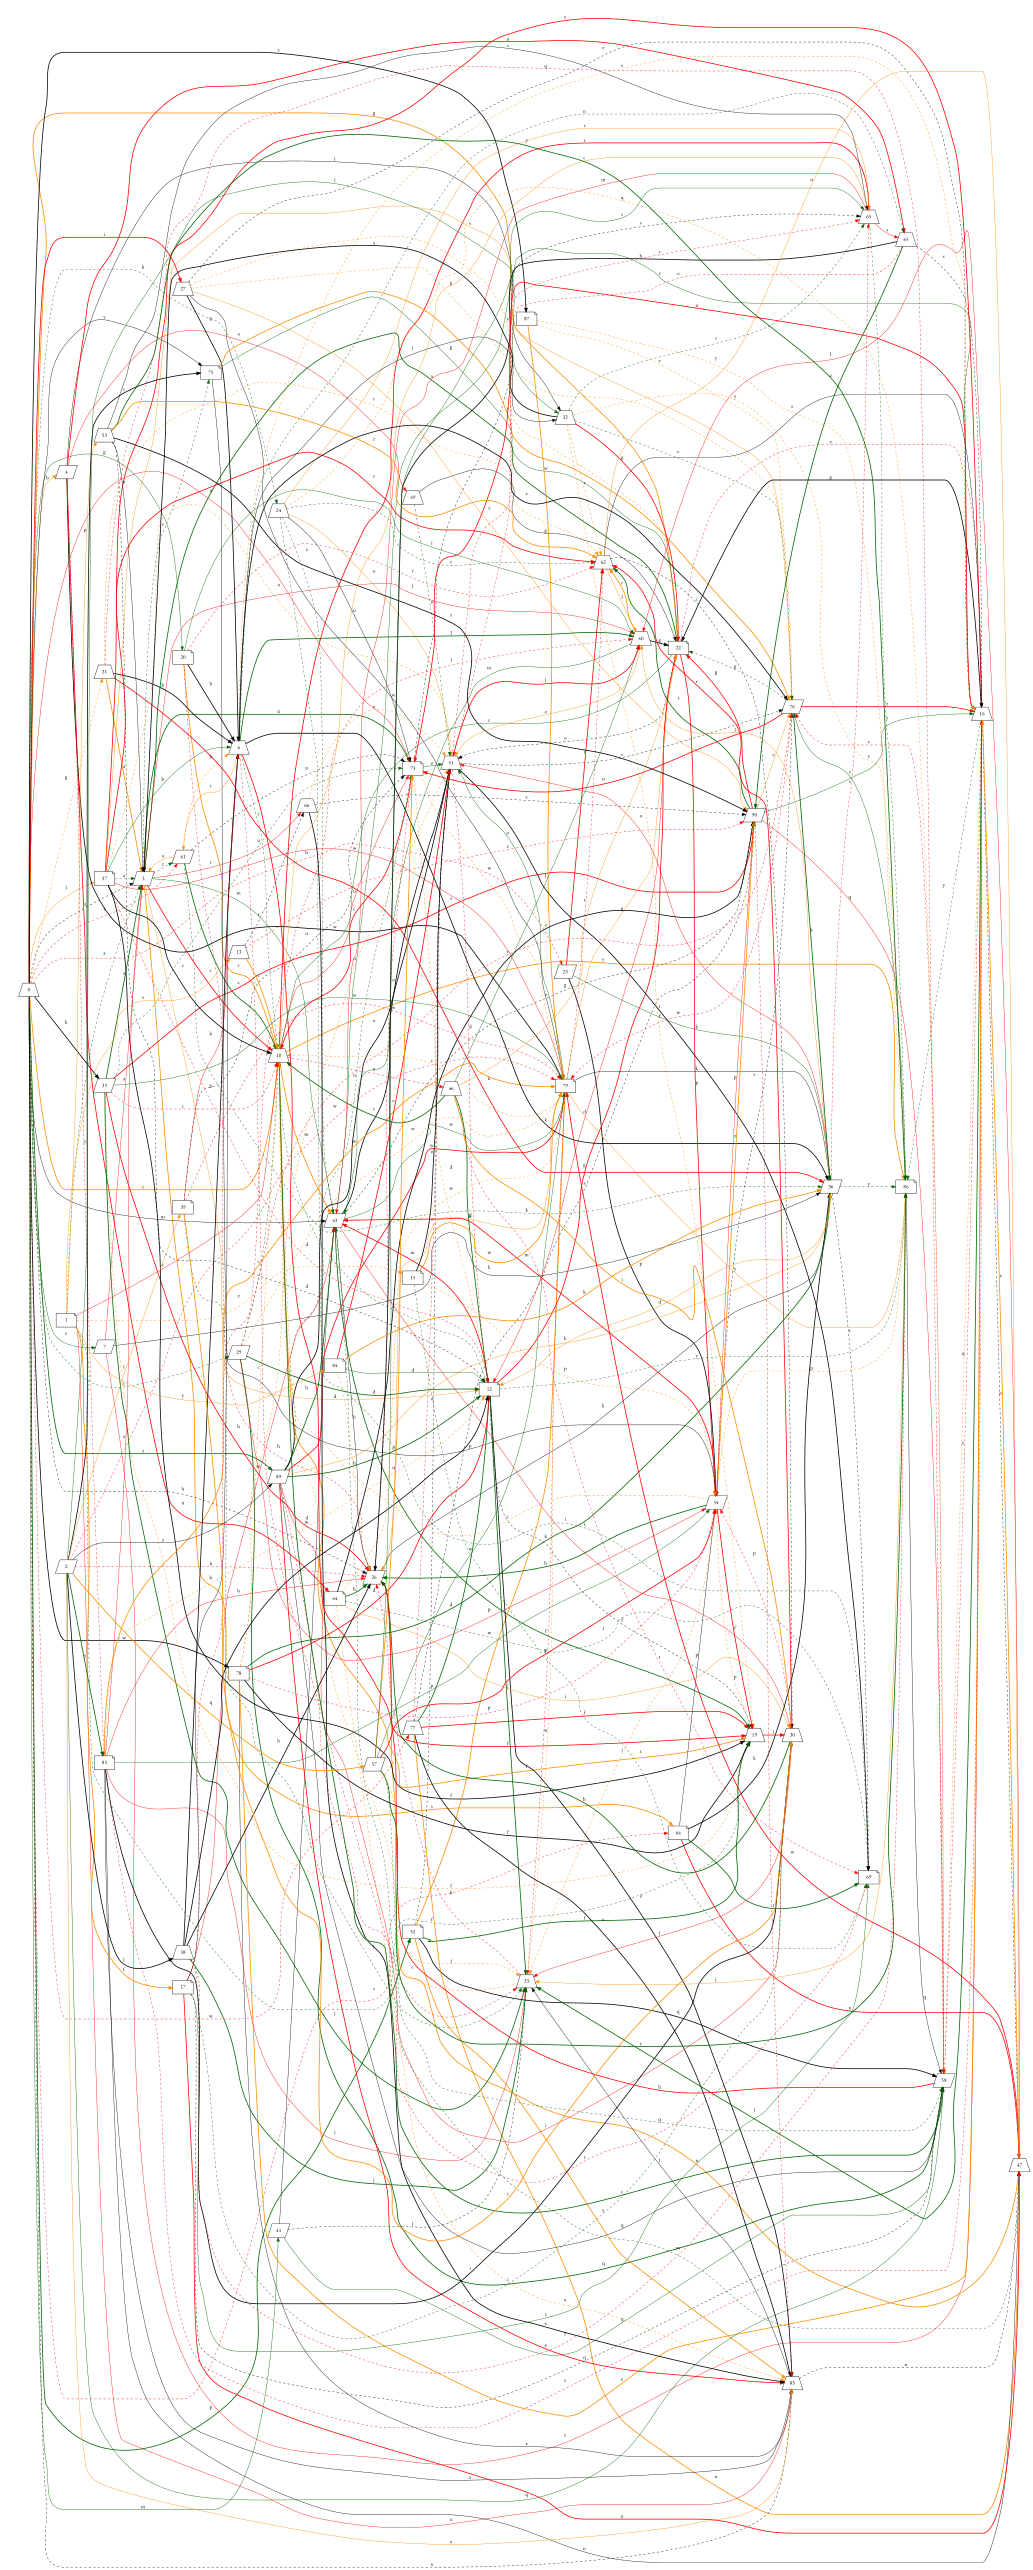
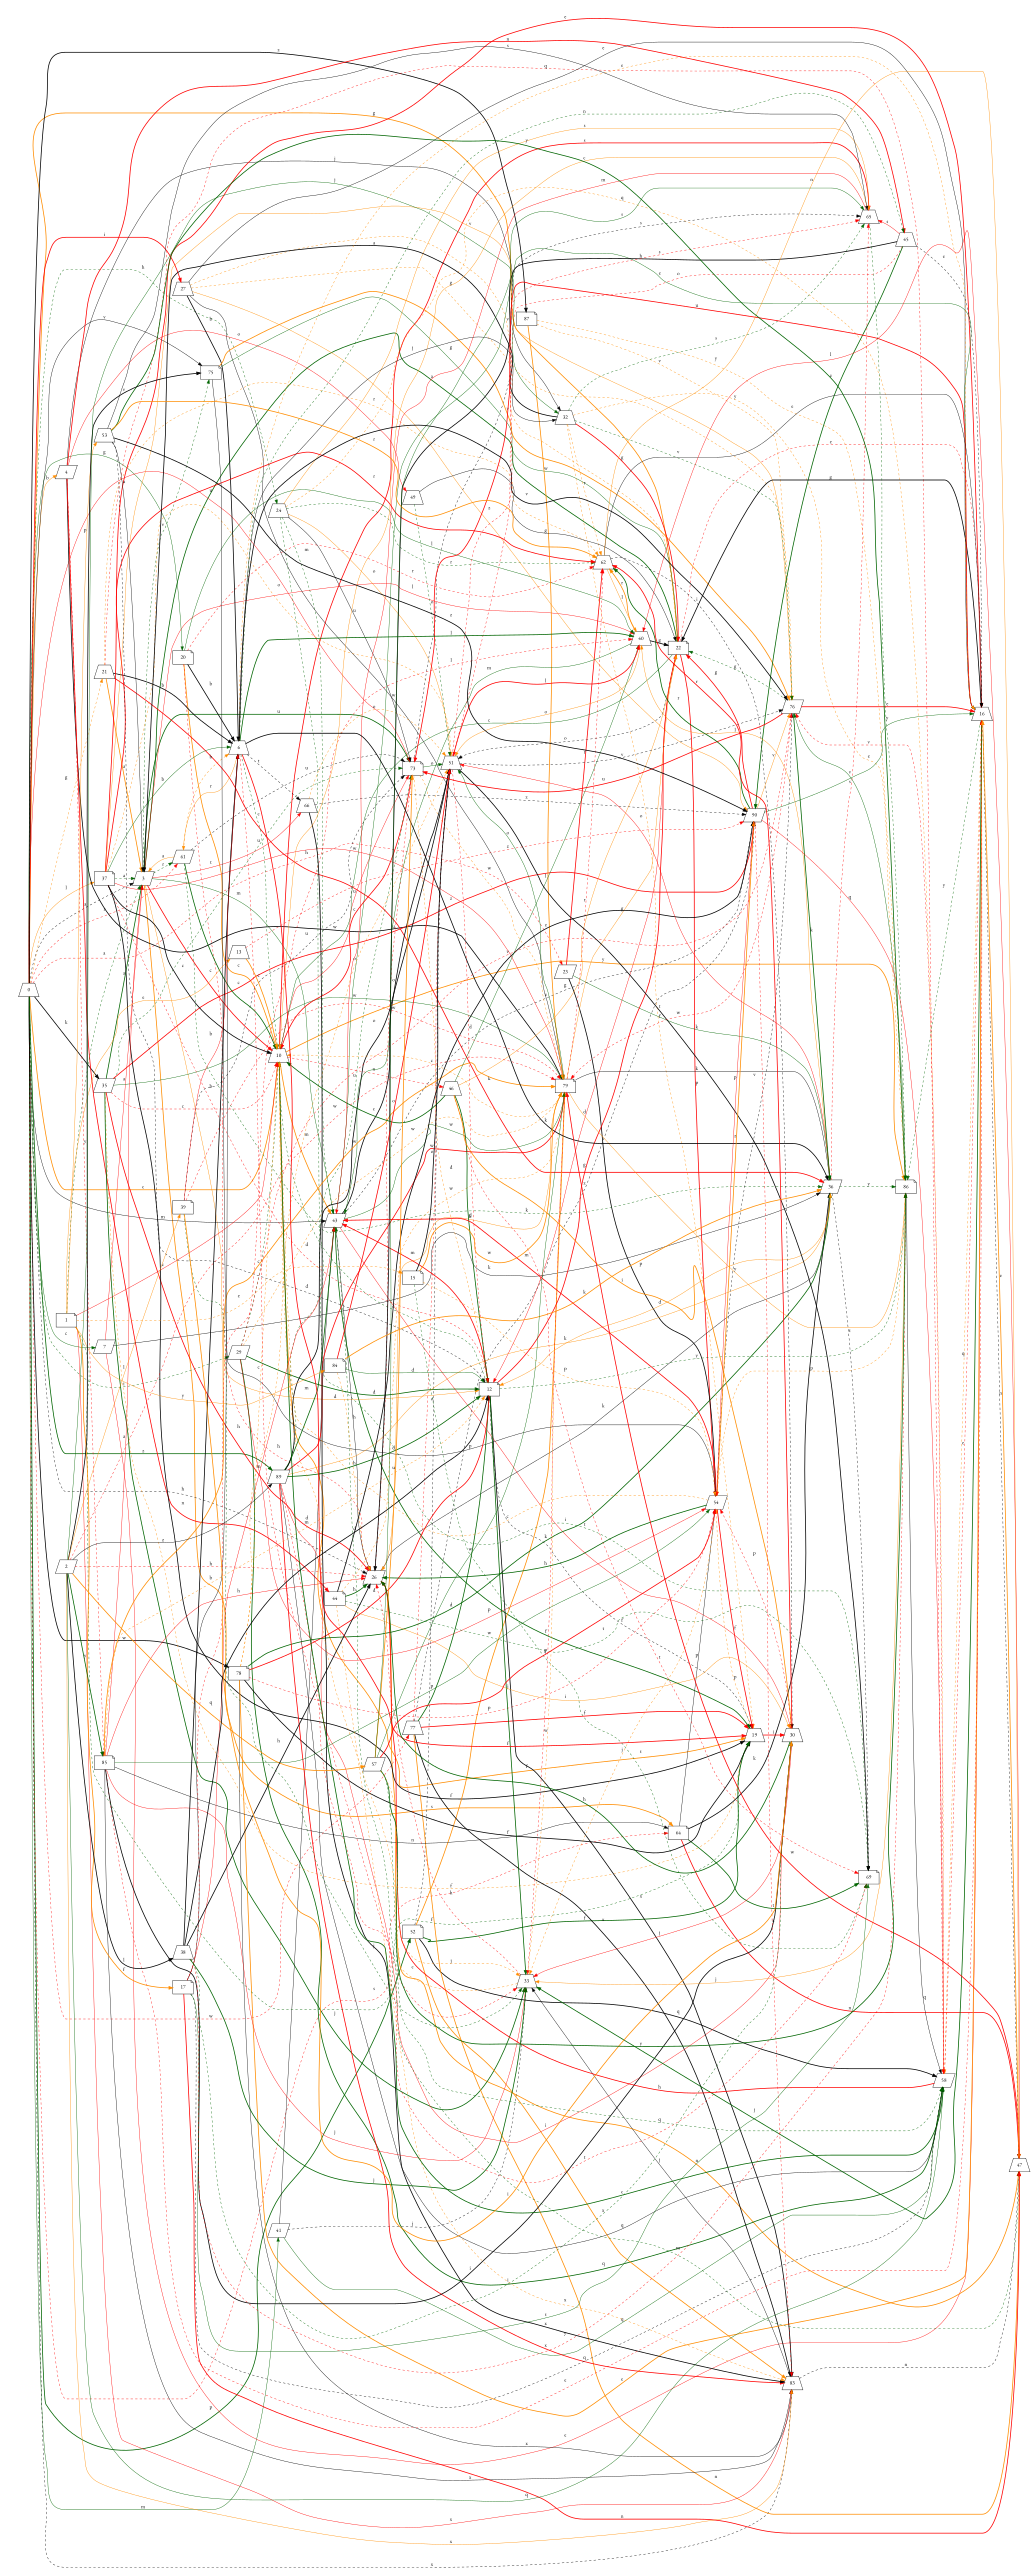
edge "27" -> "16": style dashed -> solid
edge "65" -> "45": reversed
edge "24" -> "43": label "z" -> "m"
edge "13" -> "66": now "6" -> "66"
edge "89" -> "43": label "h" -> "m"
edge "85" -> "47": now "85" -> "64"
